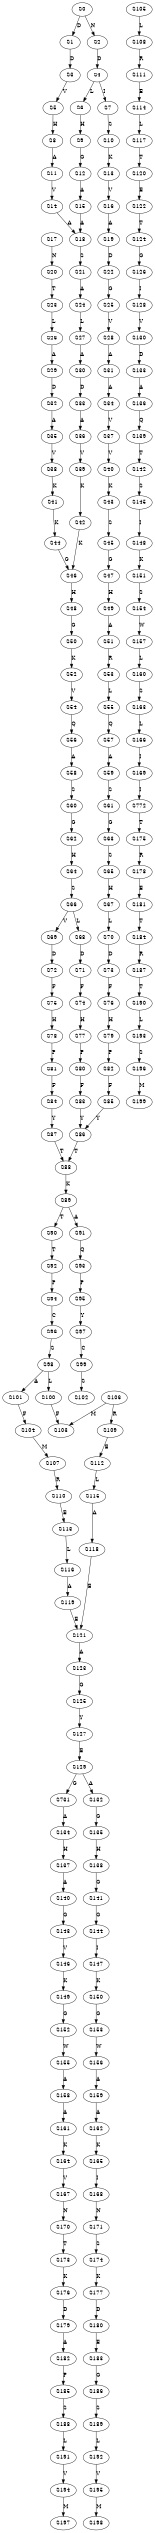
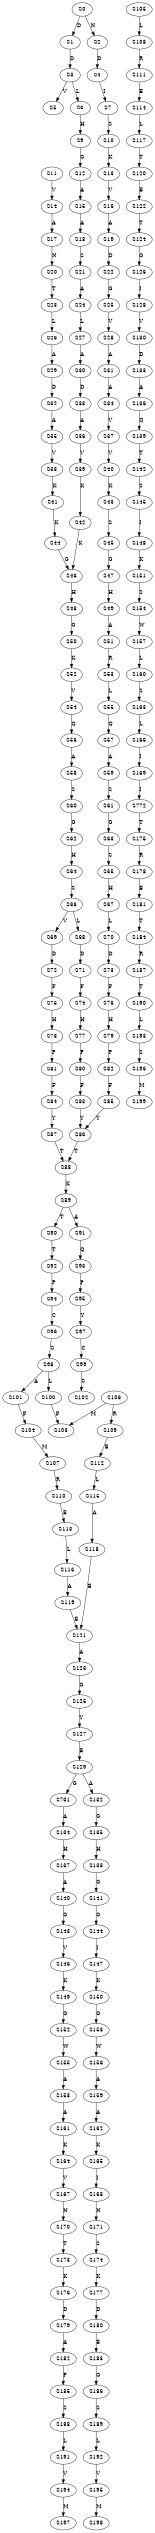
edge "S4" -> "S6": now "S3" -> "S6"
node "S8": removed
edge "S14" -> "S18": now "S14" -> "S17"
